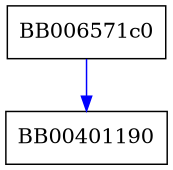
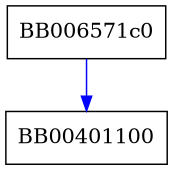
node "BB00401190": label "BB00401190" -> "BB00401100"
